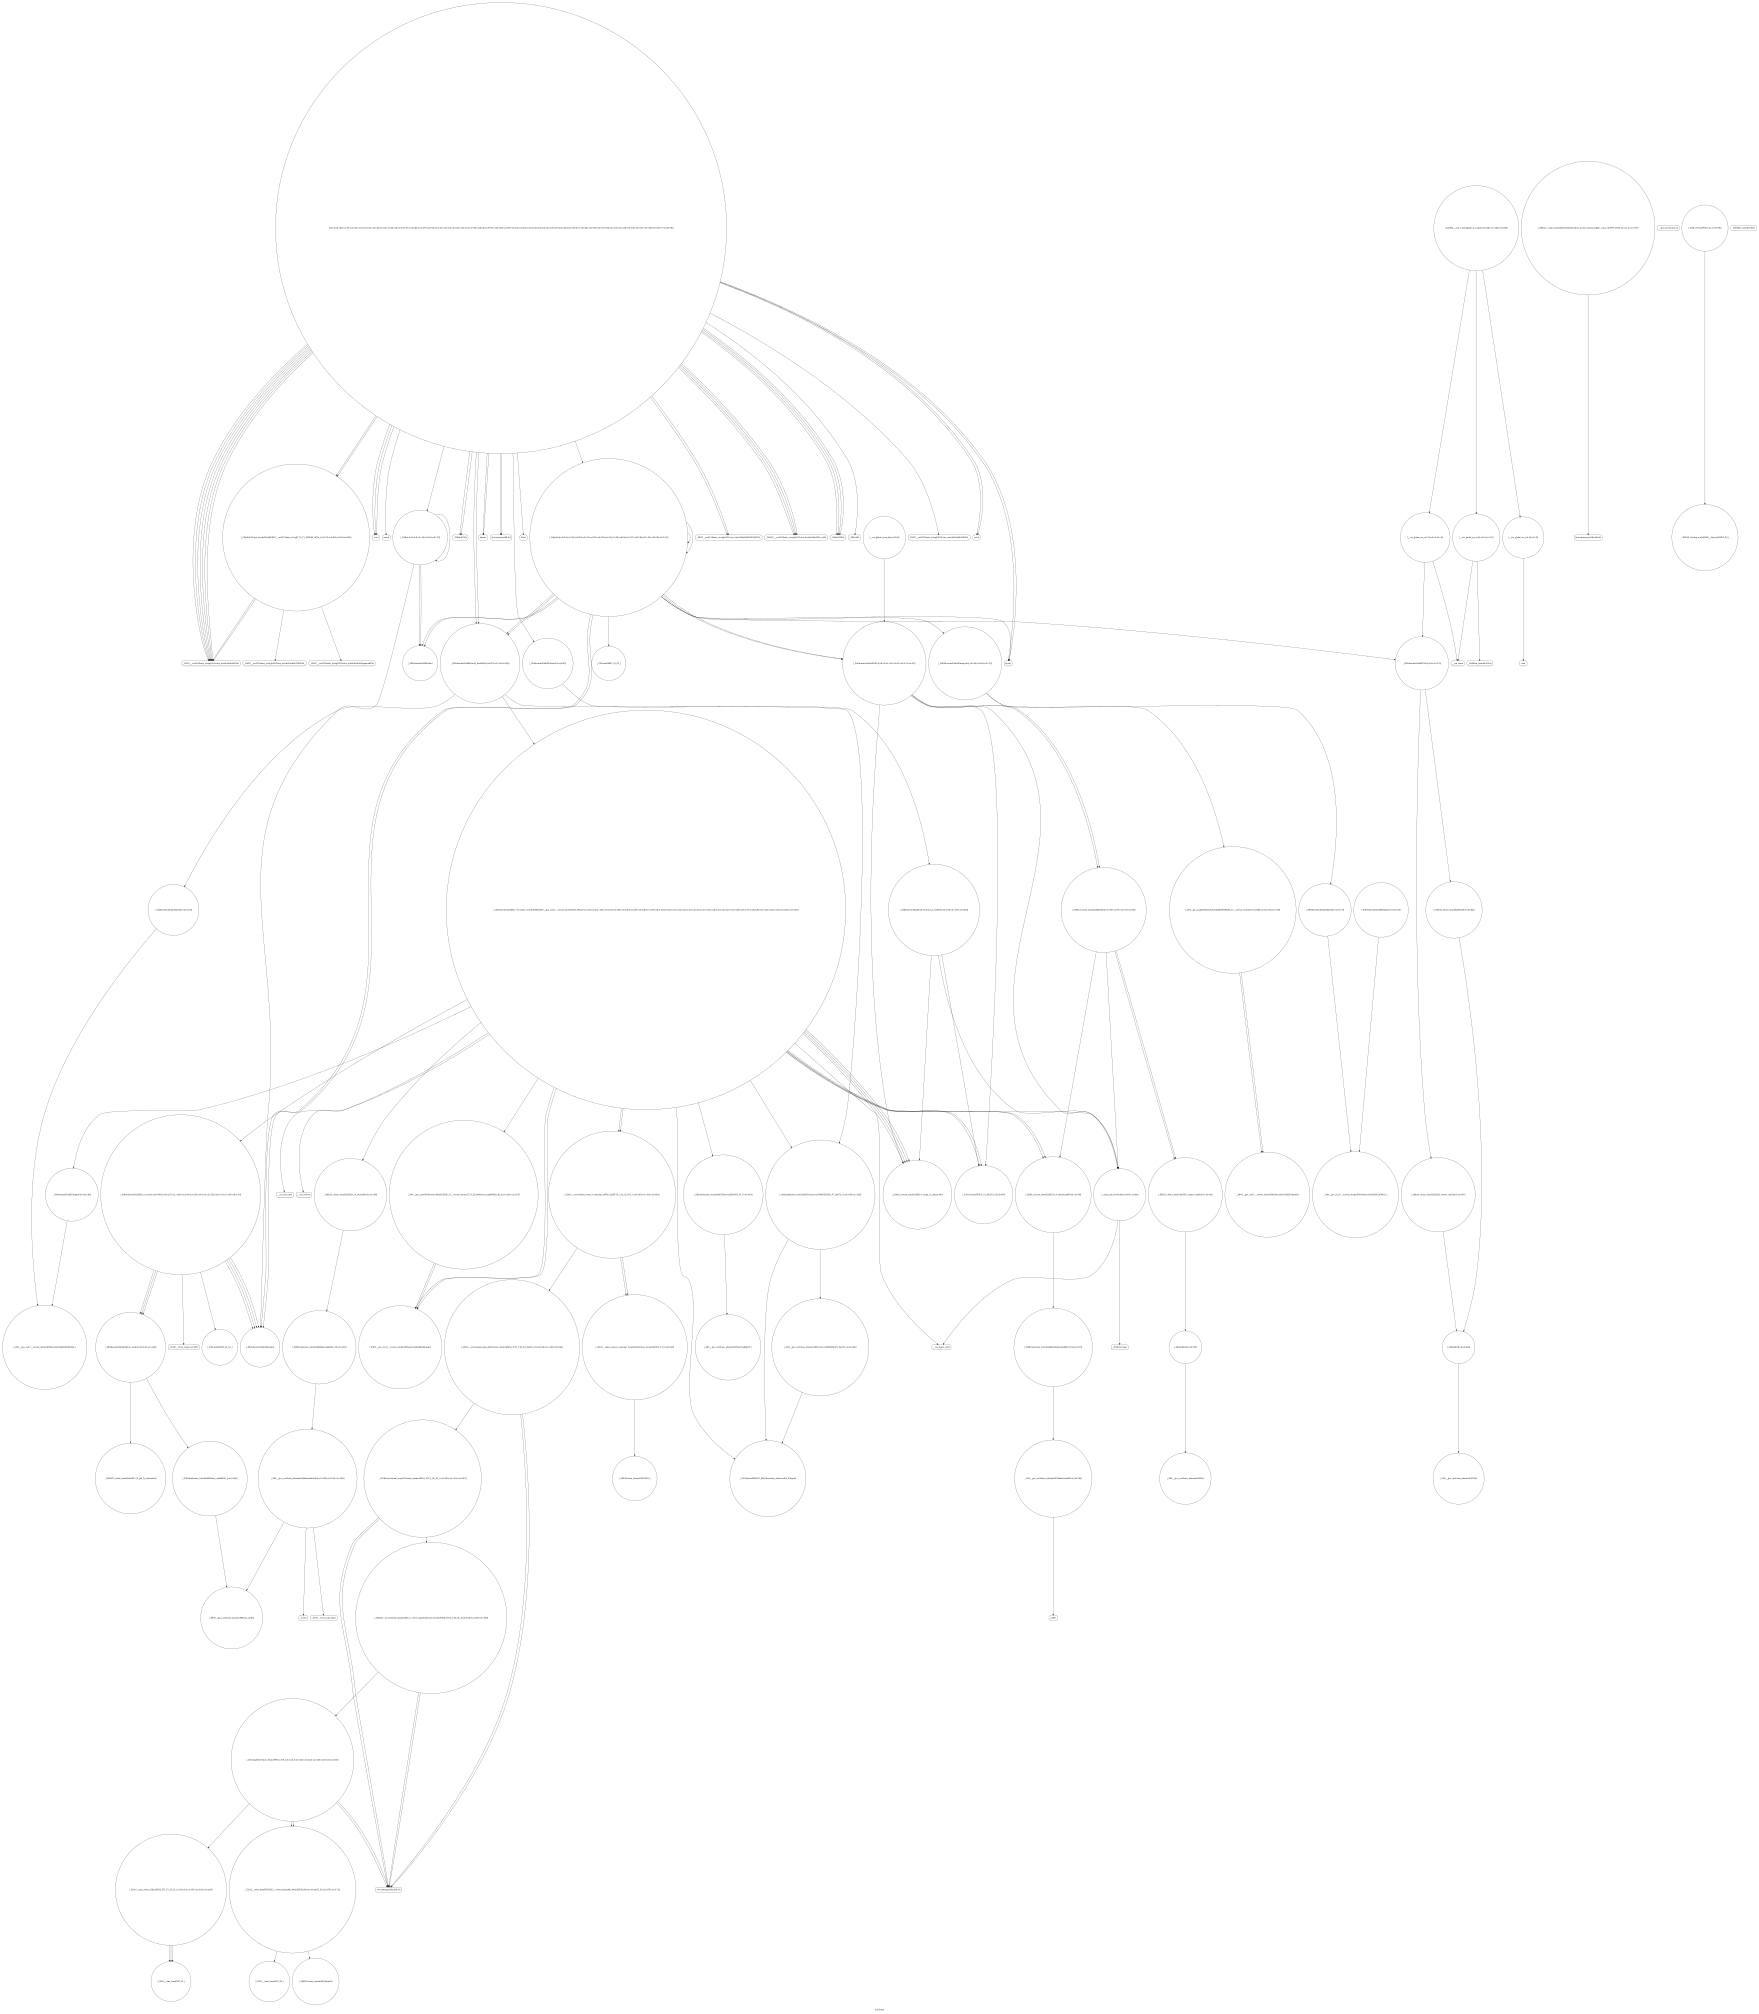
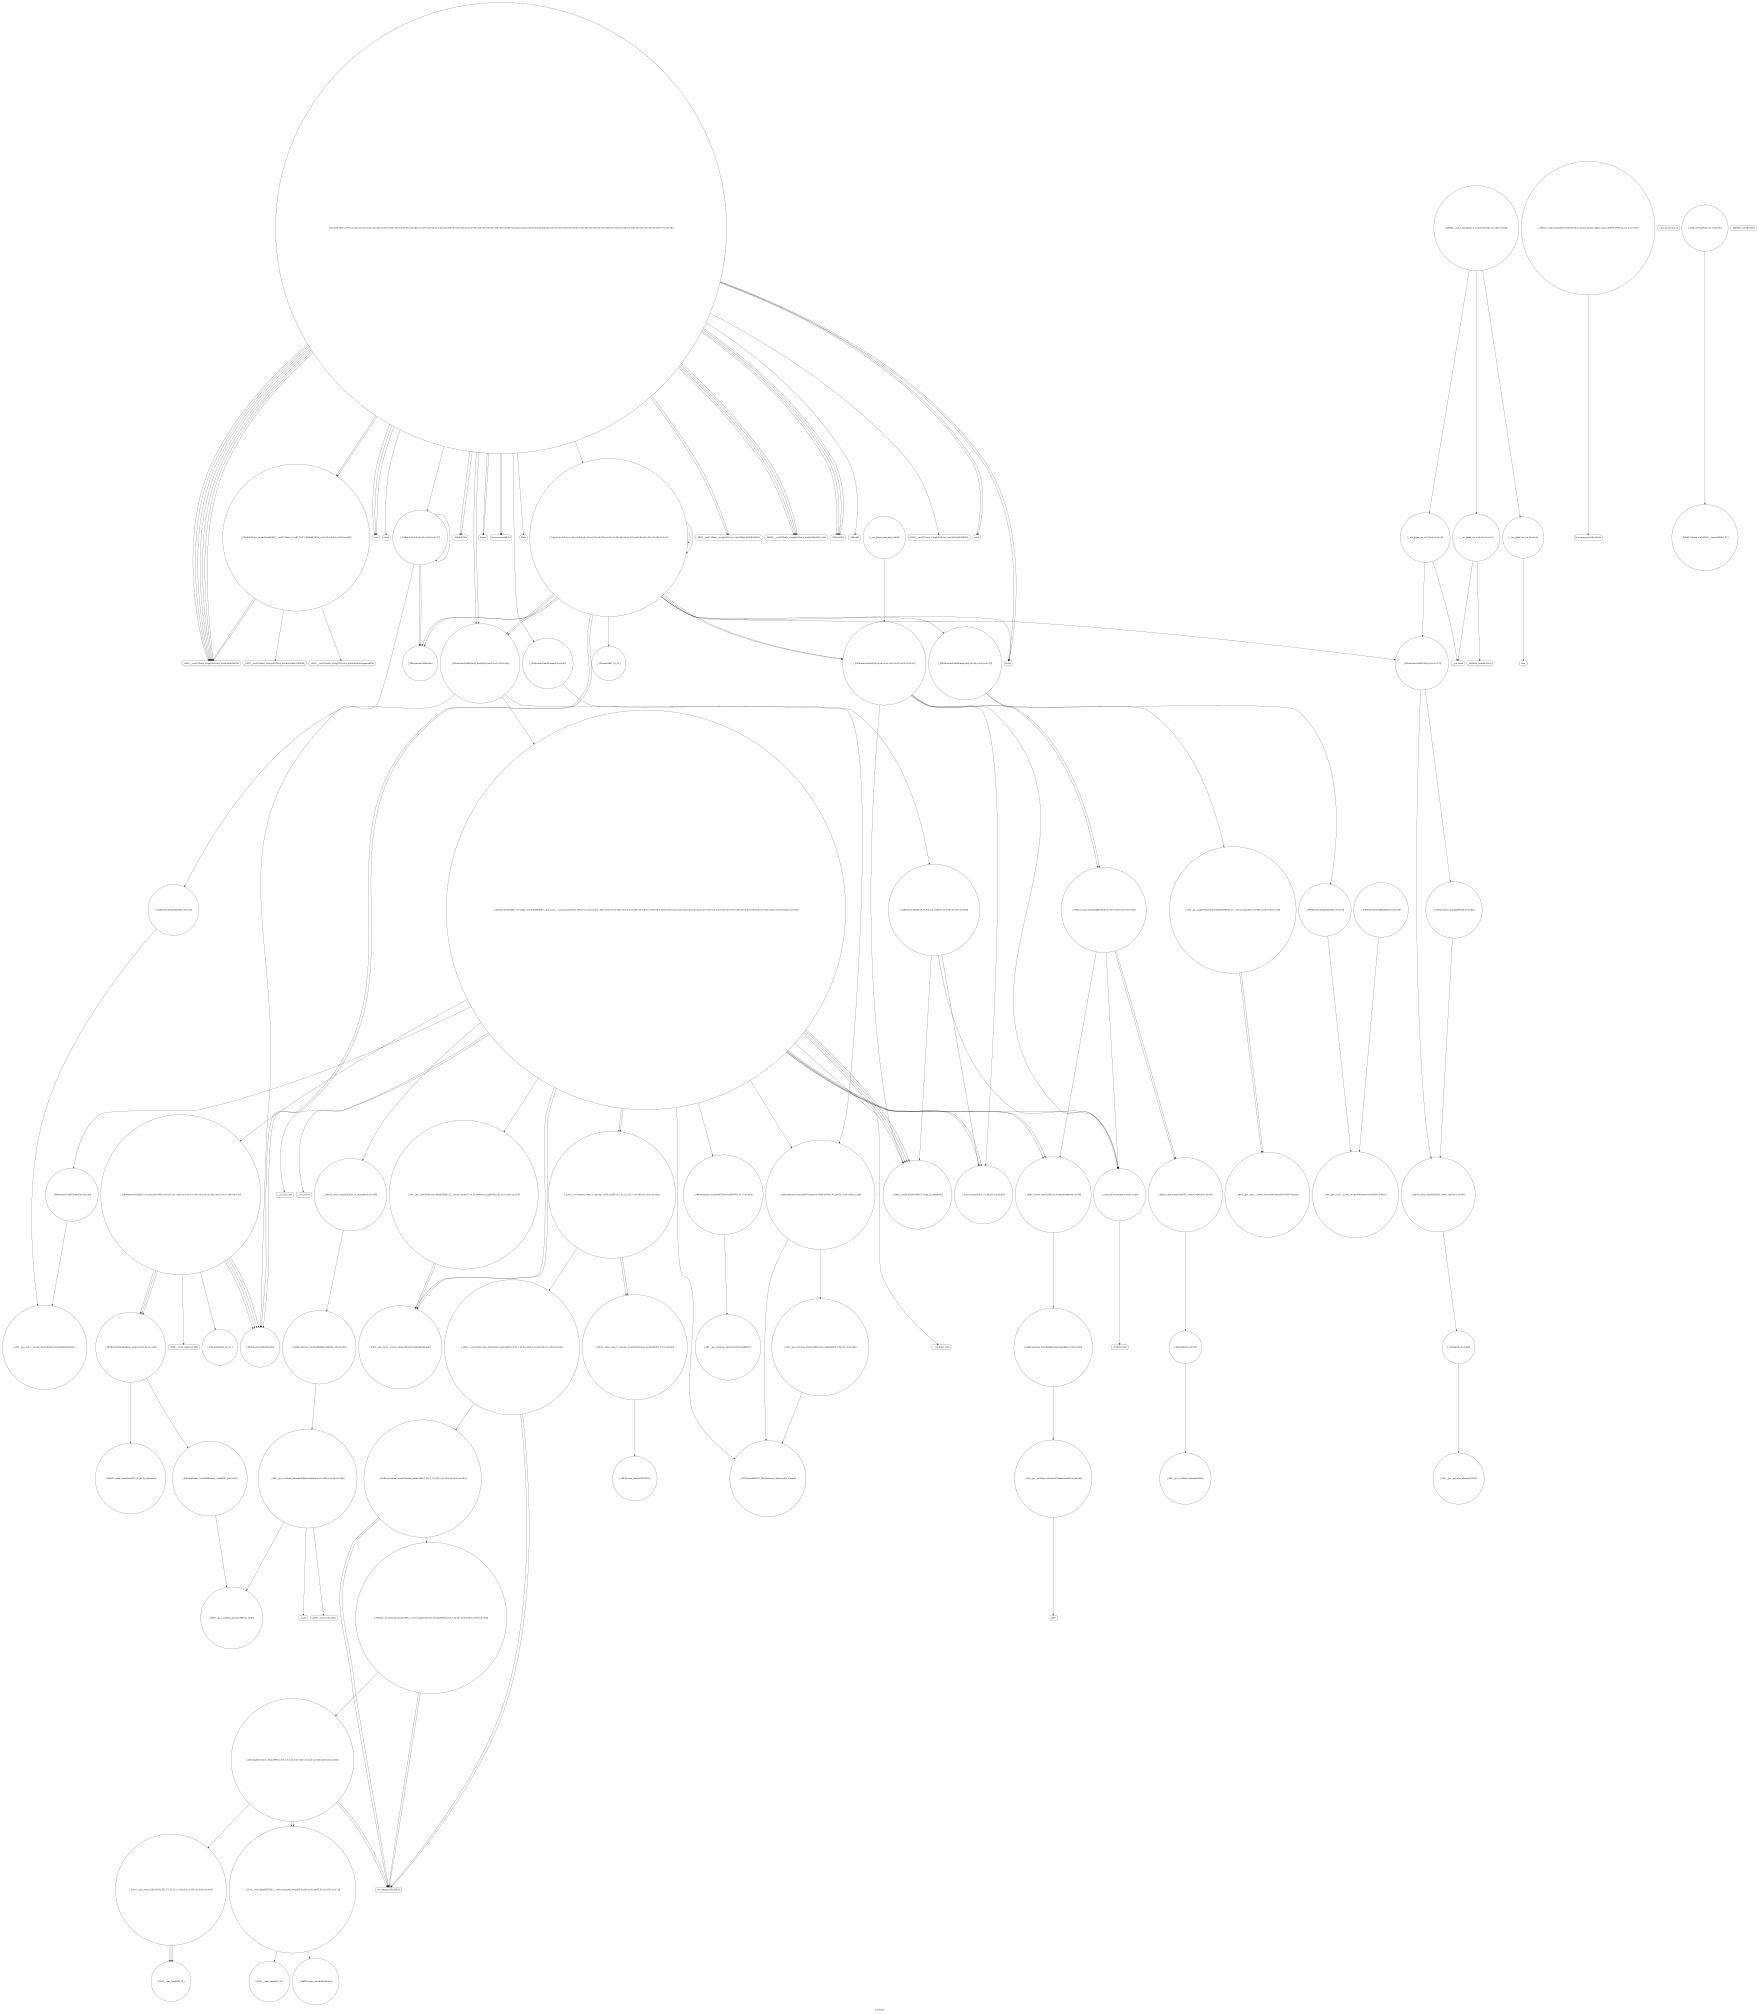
edge "{_ZNSt12_Vector_baseIiSaIiEEC2Ev|{<s0>84}}" -> "{_ZNSaIiEC2Ev|{<s0>88}}": now "{_ZNSt12_Vector_baseIiSaIiEEC2Ev|{<s0>84}}" -> "{_ZNSt12_Vector_baseIiSaIiEE12_Vector_implC2Ev|{<s0>87}}"
edge "{__clang_call_terminate|{<s0>85|<s1>86}}" -> "__cxa_begin_catch": removed
